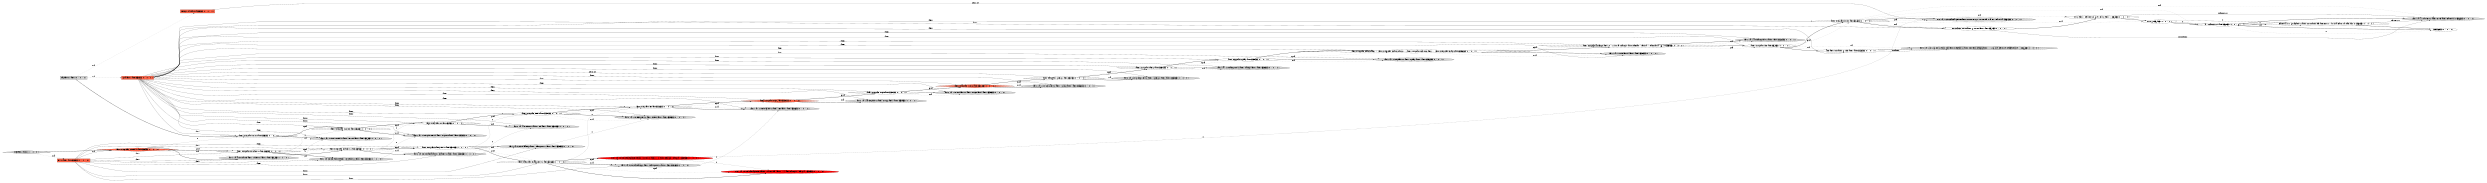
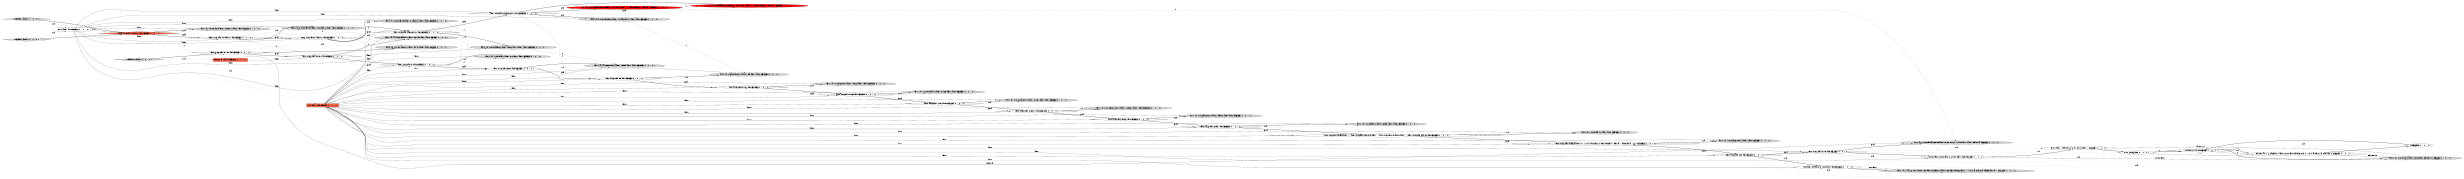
edge "i < fieldColumns.length@@@50@@@['0', '0', '1']" -> "++i@@@51@@@['0', '0', '1']": label "0" -> "true"
node "createFlinkVector['0', '1', '0']": added
node "vector instanceof ListVector@@@42@@@['0', '0', '1']": shape ellipse -> diamond
edge "ValueVector vector@@@2@@@['0', '0', '1']" -> "vector instanceof VarBinaryVector@@@27@@@['0', '0', '1']": label "fieldType" -> "vector"
node "createColumnVector['0', '0', '1']": shape box -> diamond
node "vector instanceof VarCharVector@@@24@@@['0', '0', '1']": fillcolor tomato -> white
node "vector instanceof Float4Vector@@@18@@@['0', '0', '1']": fillcolor tomato -> white
node "vector instanceof BigIntVector@@@12@@@['0', '0', '1']": shape diamond -> ellipse
edge "ValueVector vector@@@2@@@['0', '0', '1']" -> "vector instanceof SmallIntVector@@@6@@@['0', '0', '1']": now "LogicalType fieldType@@@2@@@['0', '0', '1']" -> "vector instanceof SmallIntVector@@@6@@@['0', '0', '1']"
edge "ValueVector vector@@@2@@@['0', '0', '1']" -> "vector instanceof TinyIntVector@@@3@@@['0', '0', '1']": removed, label "vector"
edge "ColumnVector vector@@@2@@@['1', '1', '0']" -> "vector instanceof LongColumnVector@@@3@@@['1', '1', '0']": label "true" -> "vector"
node "ColumnVector vector@@@2@@@['1', '1', '0']": fillcolor tomato -> white
